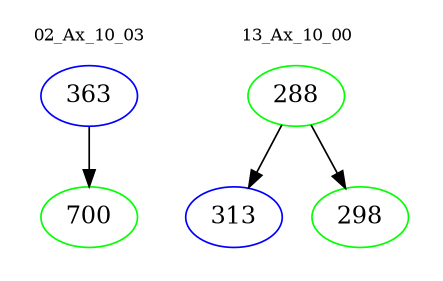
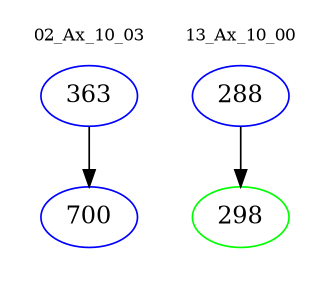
node "288": color green -> blue
node "700": color green -> blue
node "313": removed
